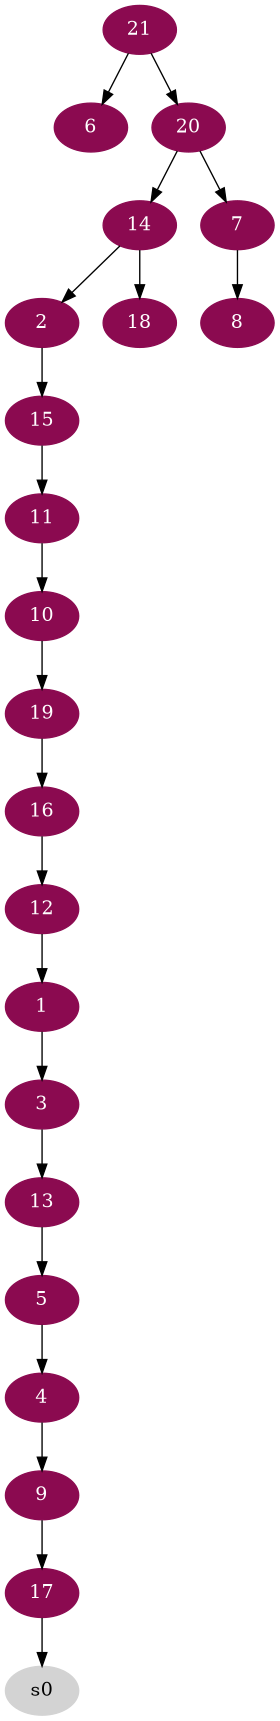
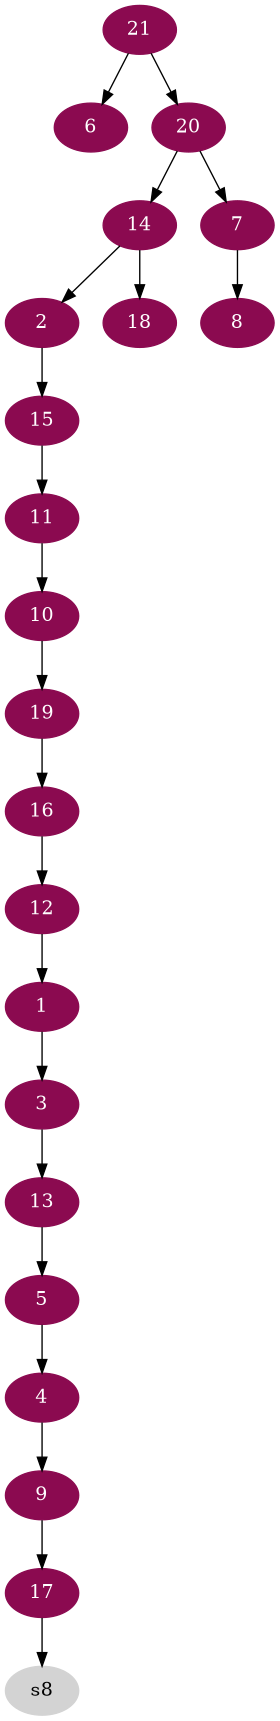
node "s0": label "s0" -> "s8"
